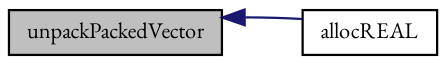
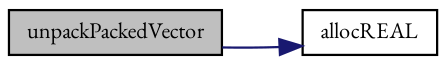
edge "allocREAL" -> "unpackPackedVector": reversed
